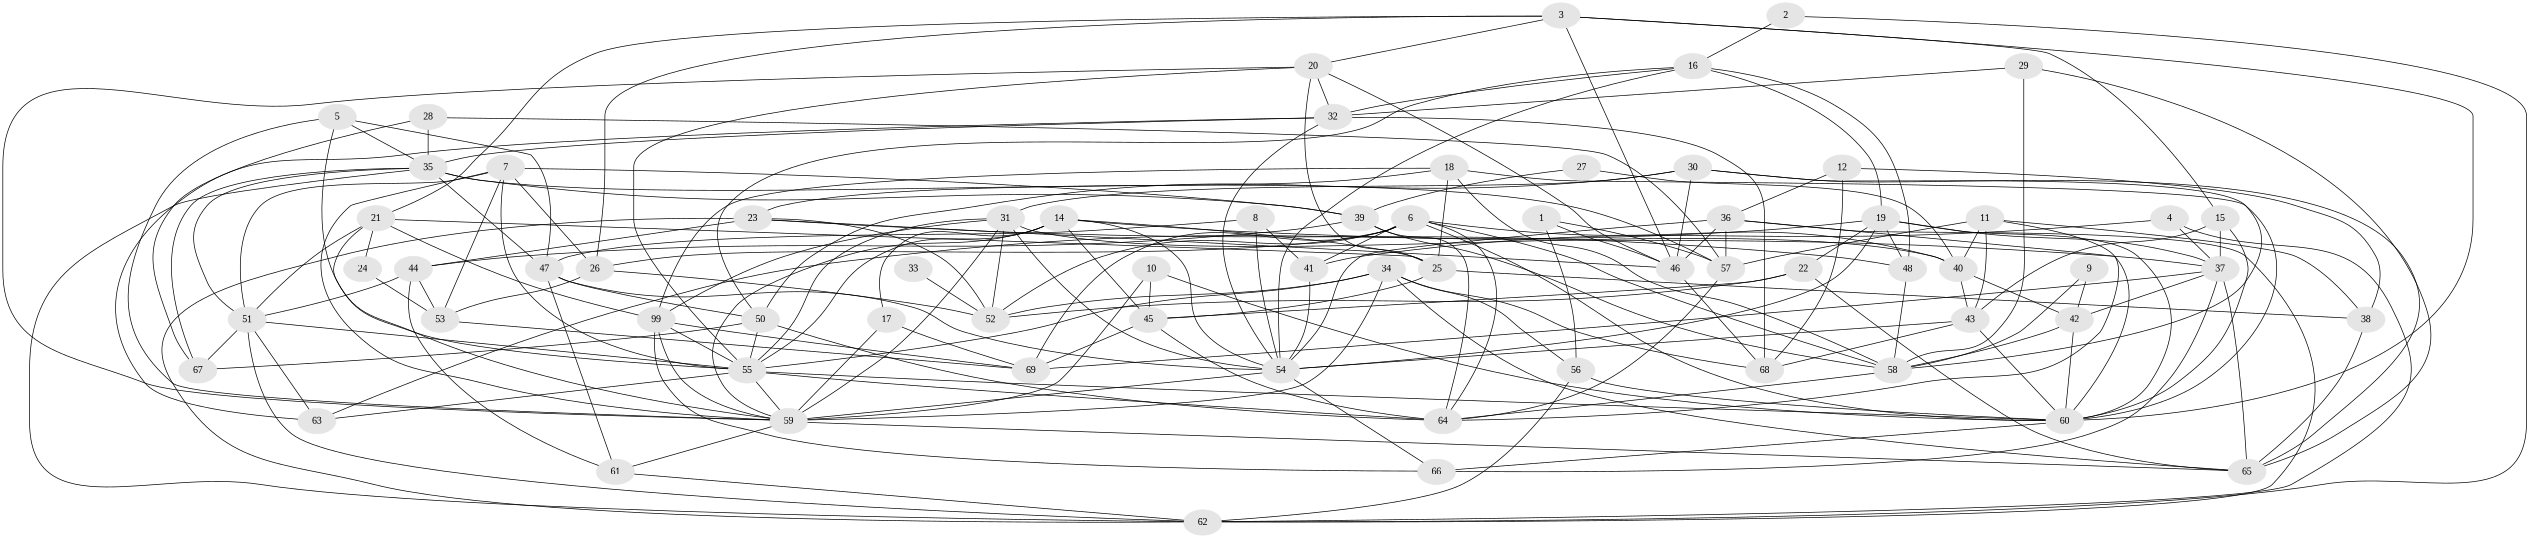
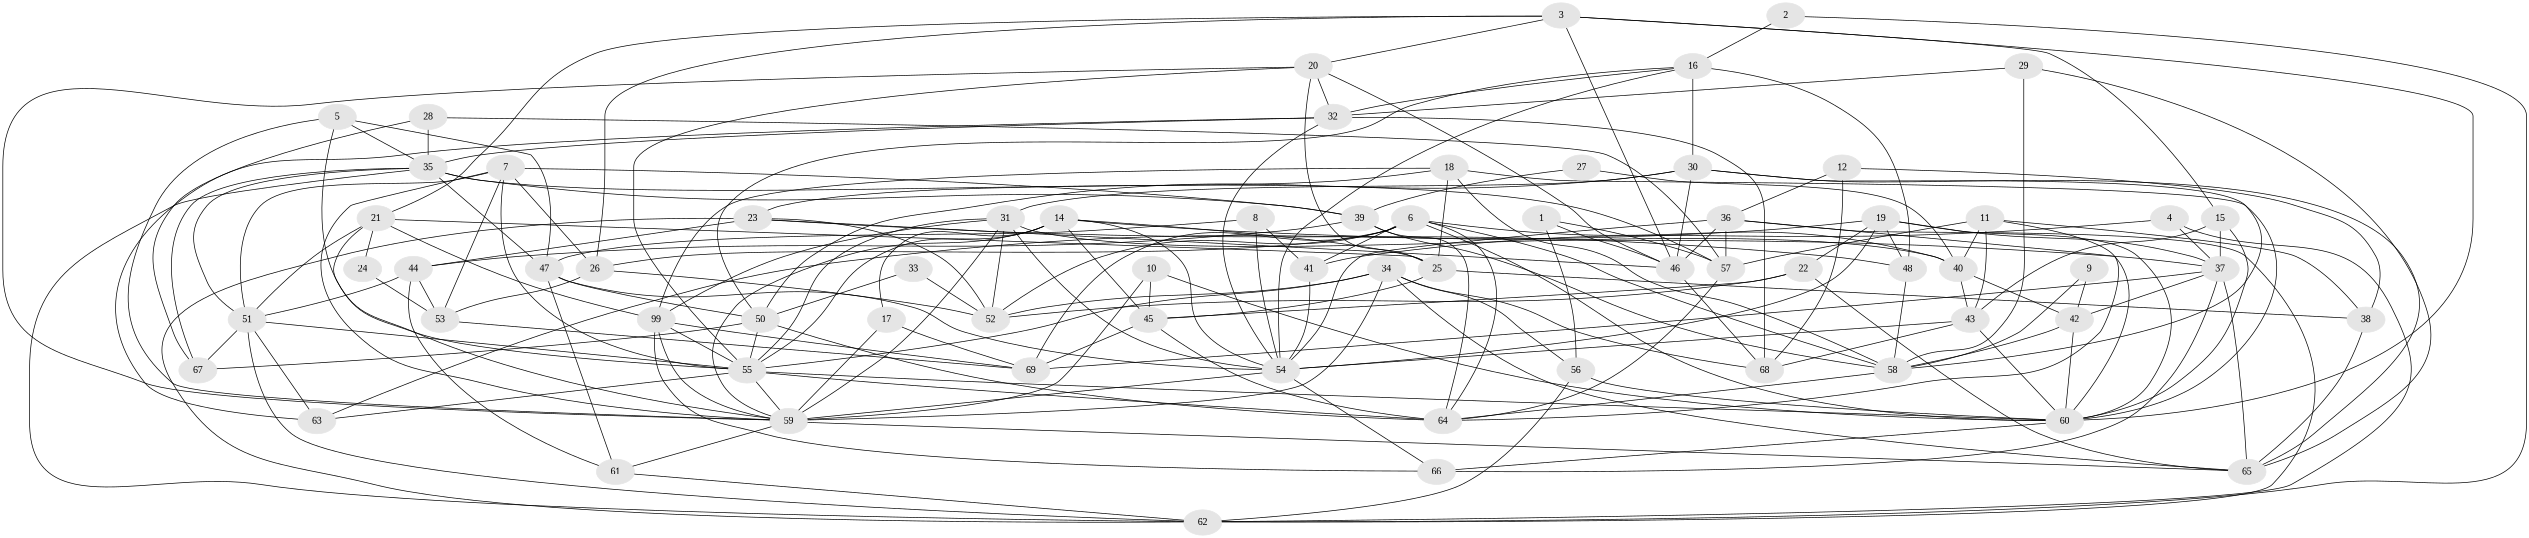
edge "16" -- "19": now "16" -- "30"
edge "33" -- "50": added
